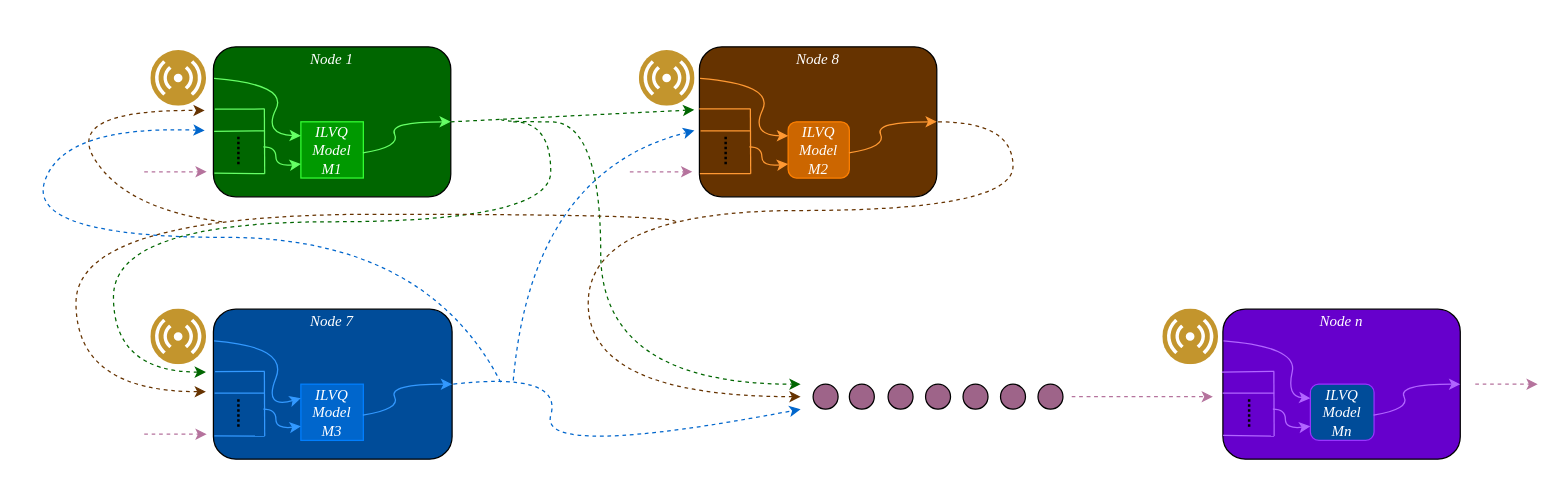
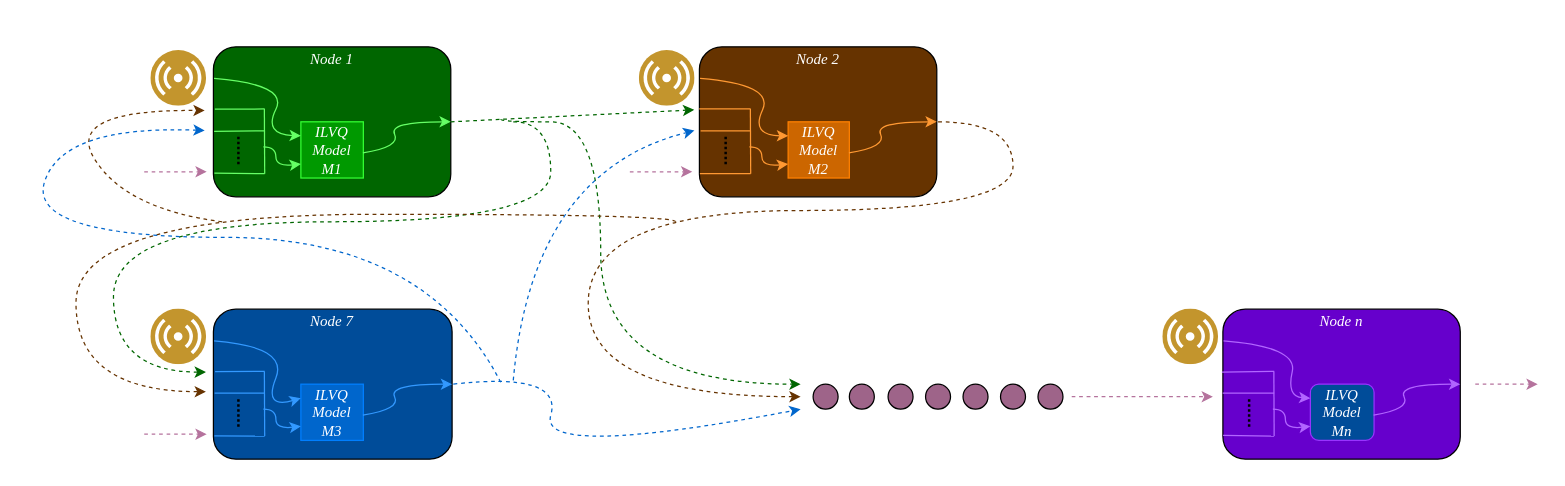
node "Node 8": label "Node 8" -> "Node 2"
node "ILVQ Model M2": shape rounded rectangle -> rectangle
